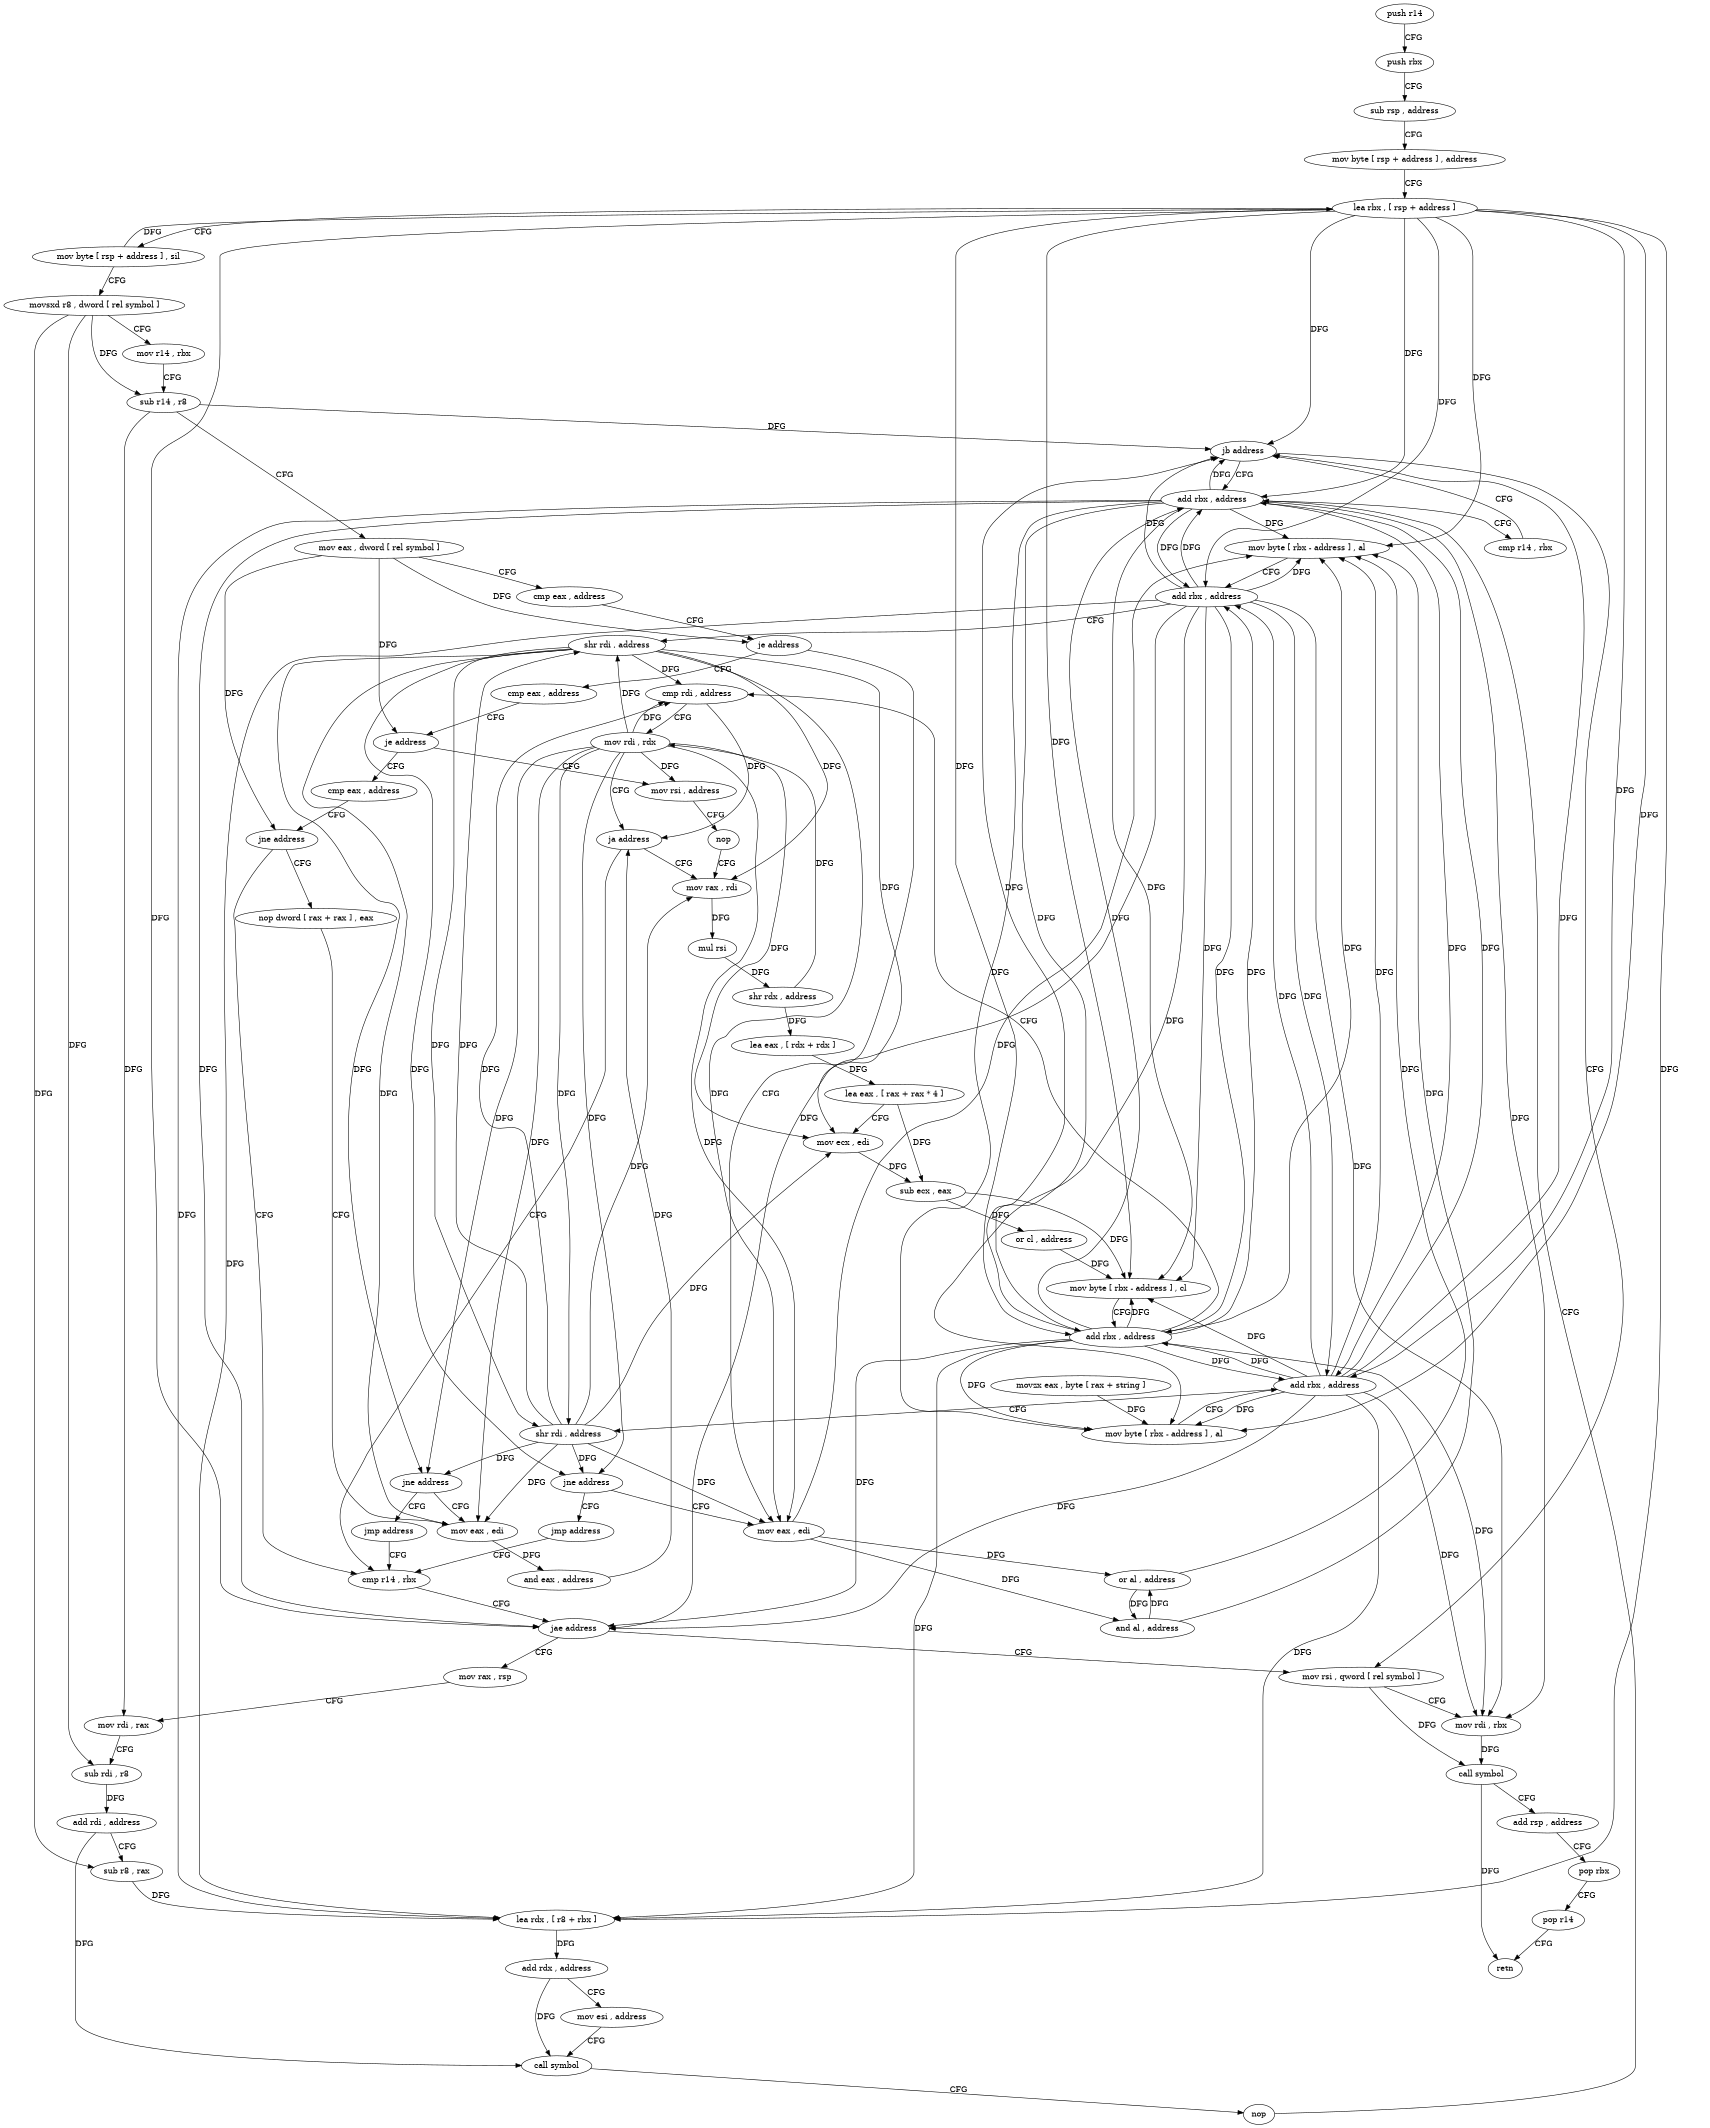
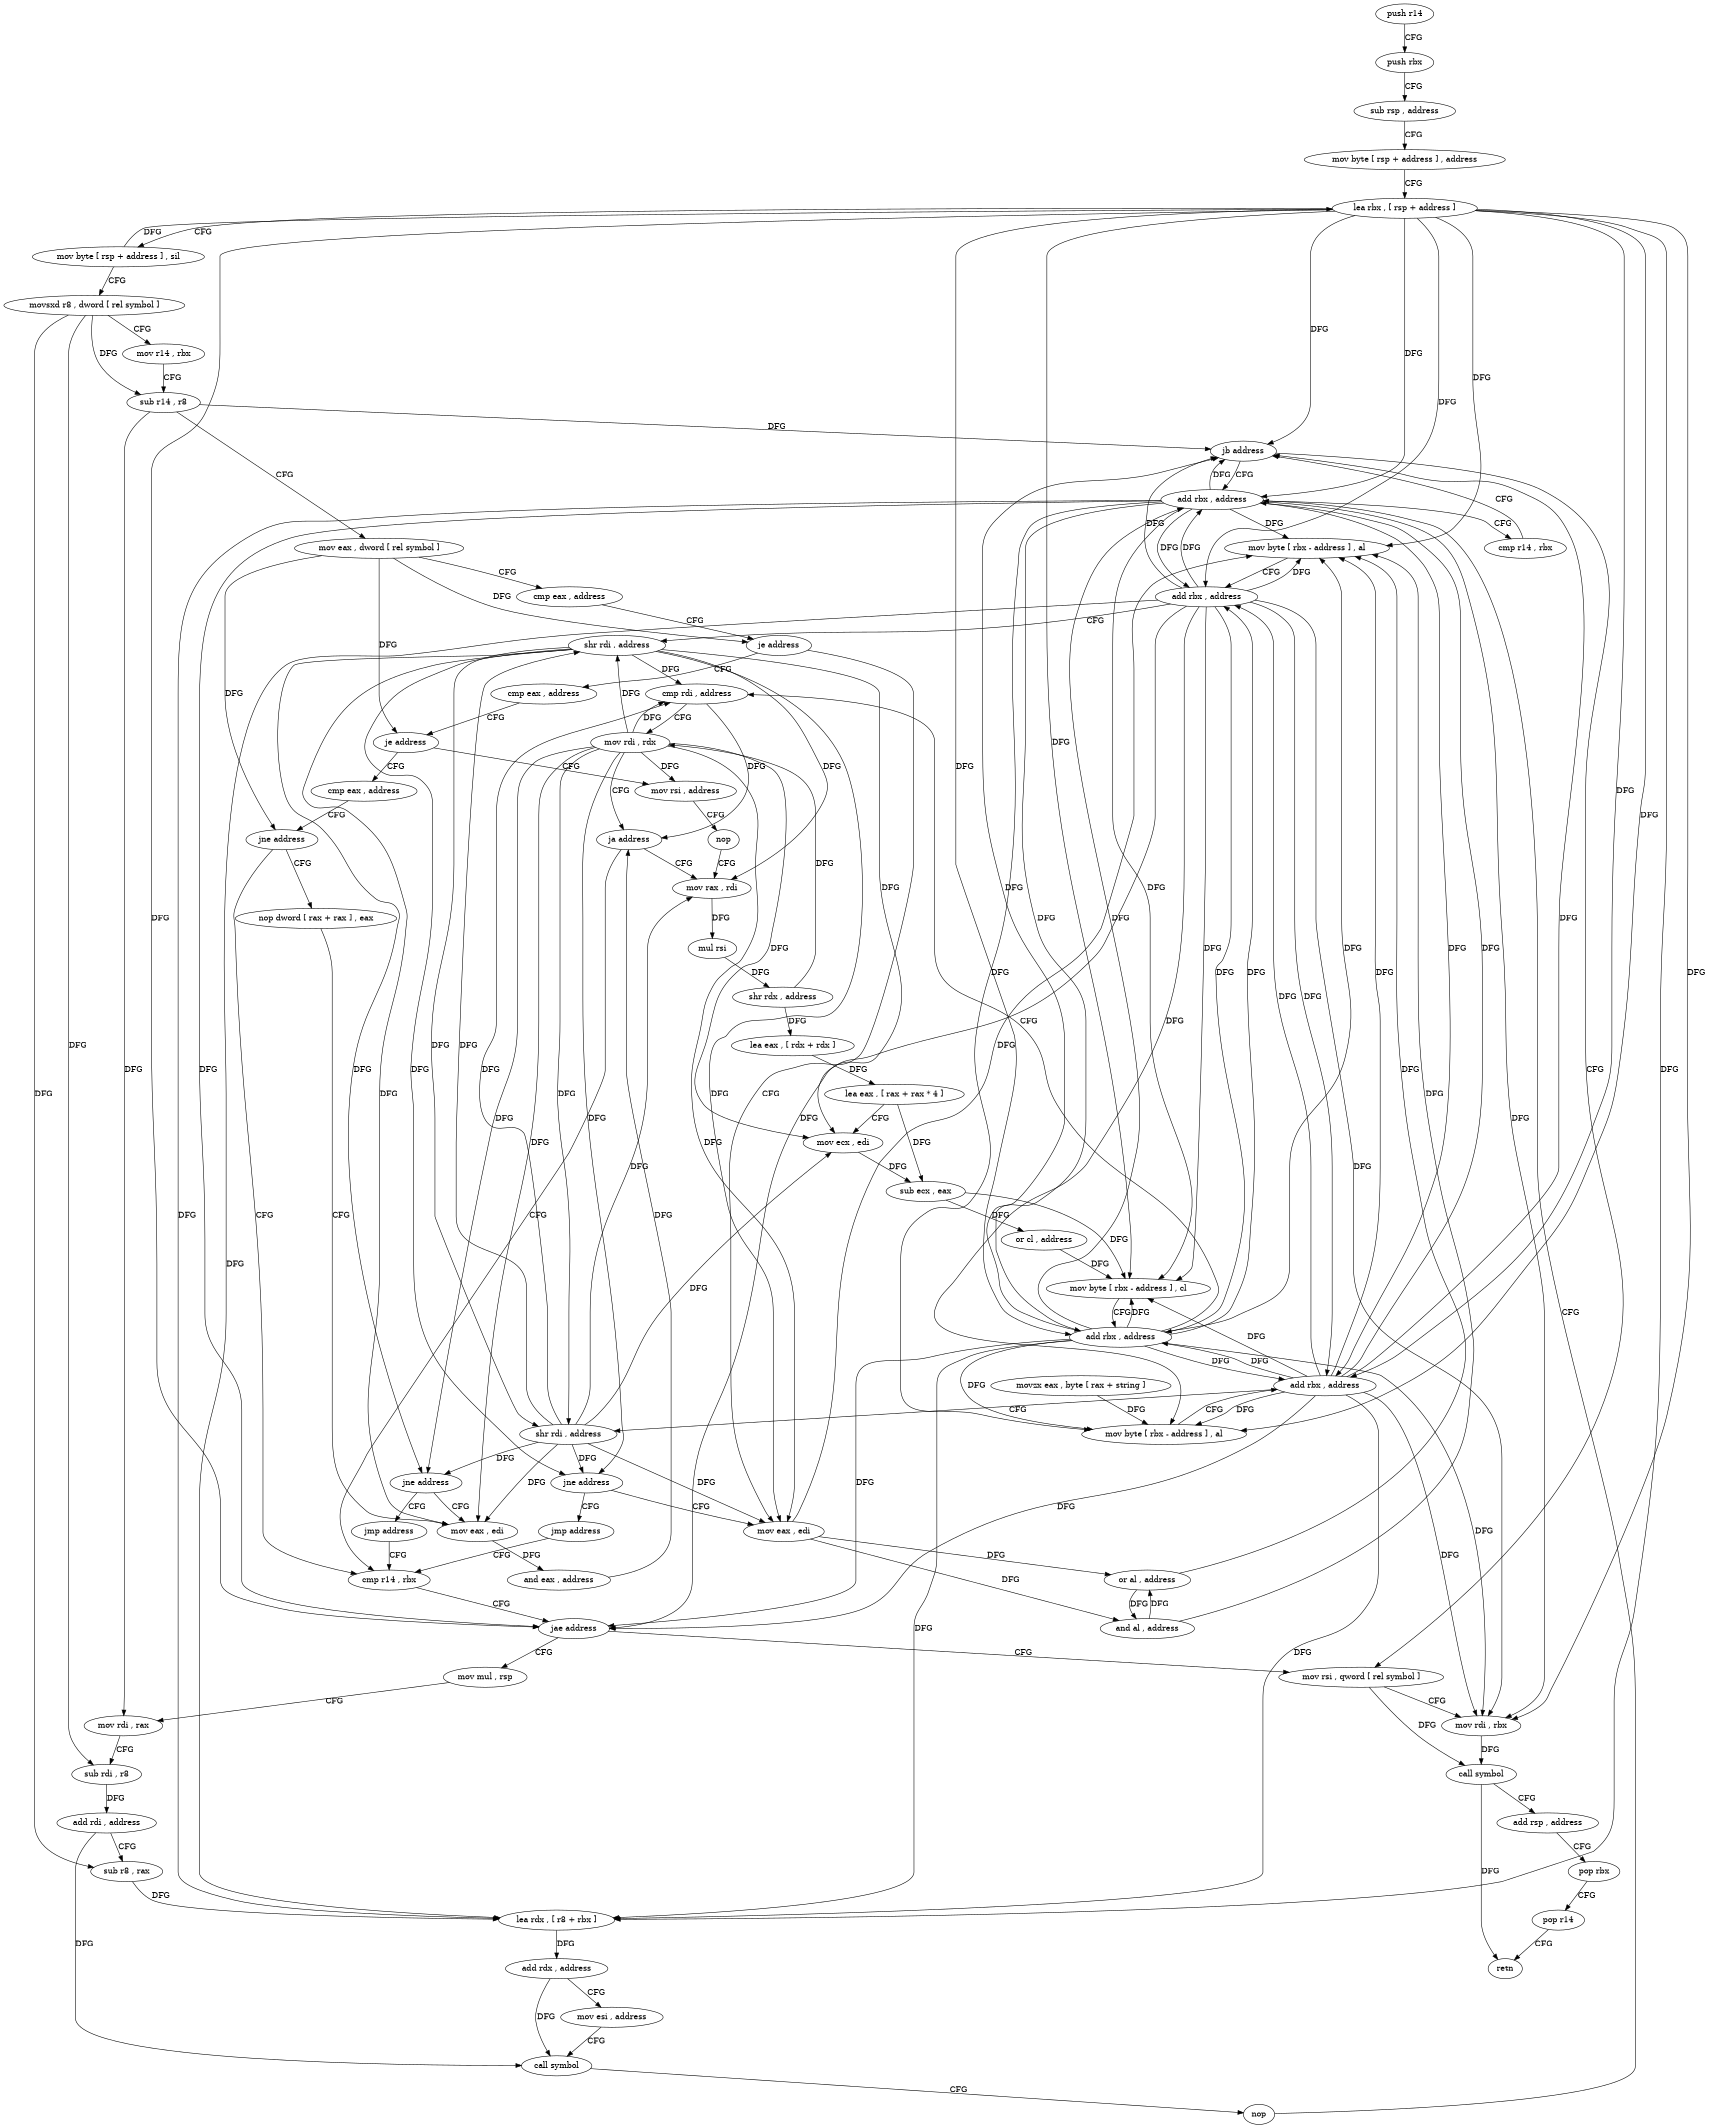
edge "lea rbx , [ rsp + address ]" -> "mov rdi , rbx": added, label "DFG"
node "mov rax , rsp": label "mov rax , rsp" -> "mov mul , rsp"
